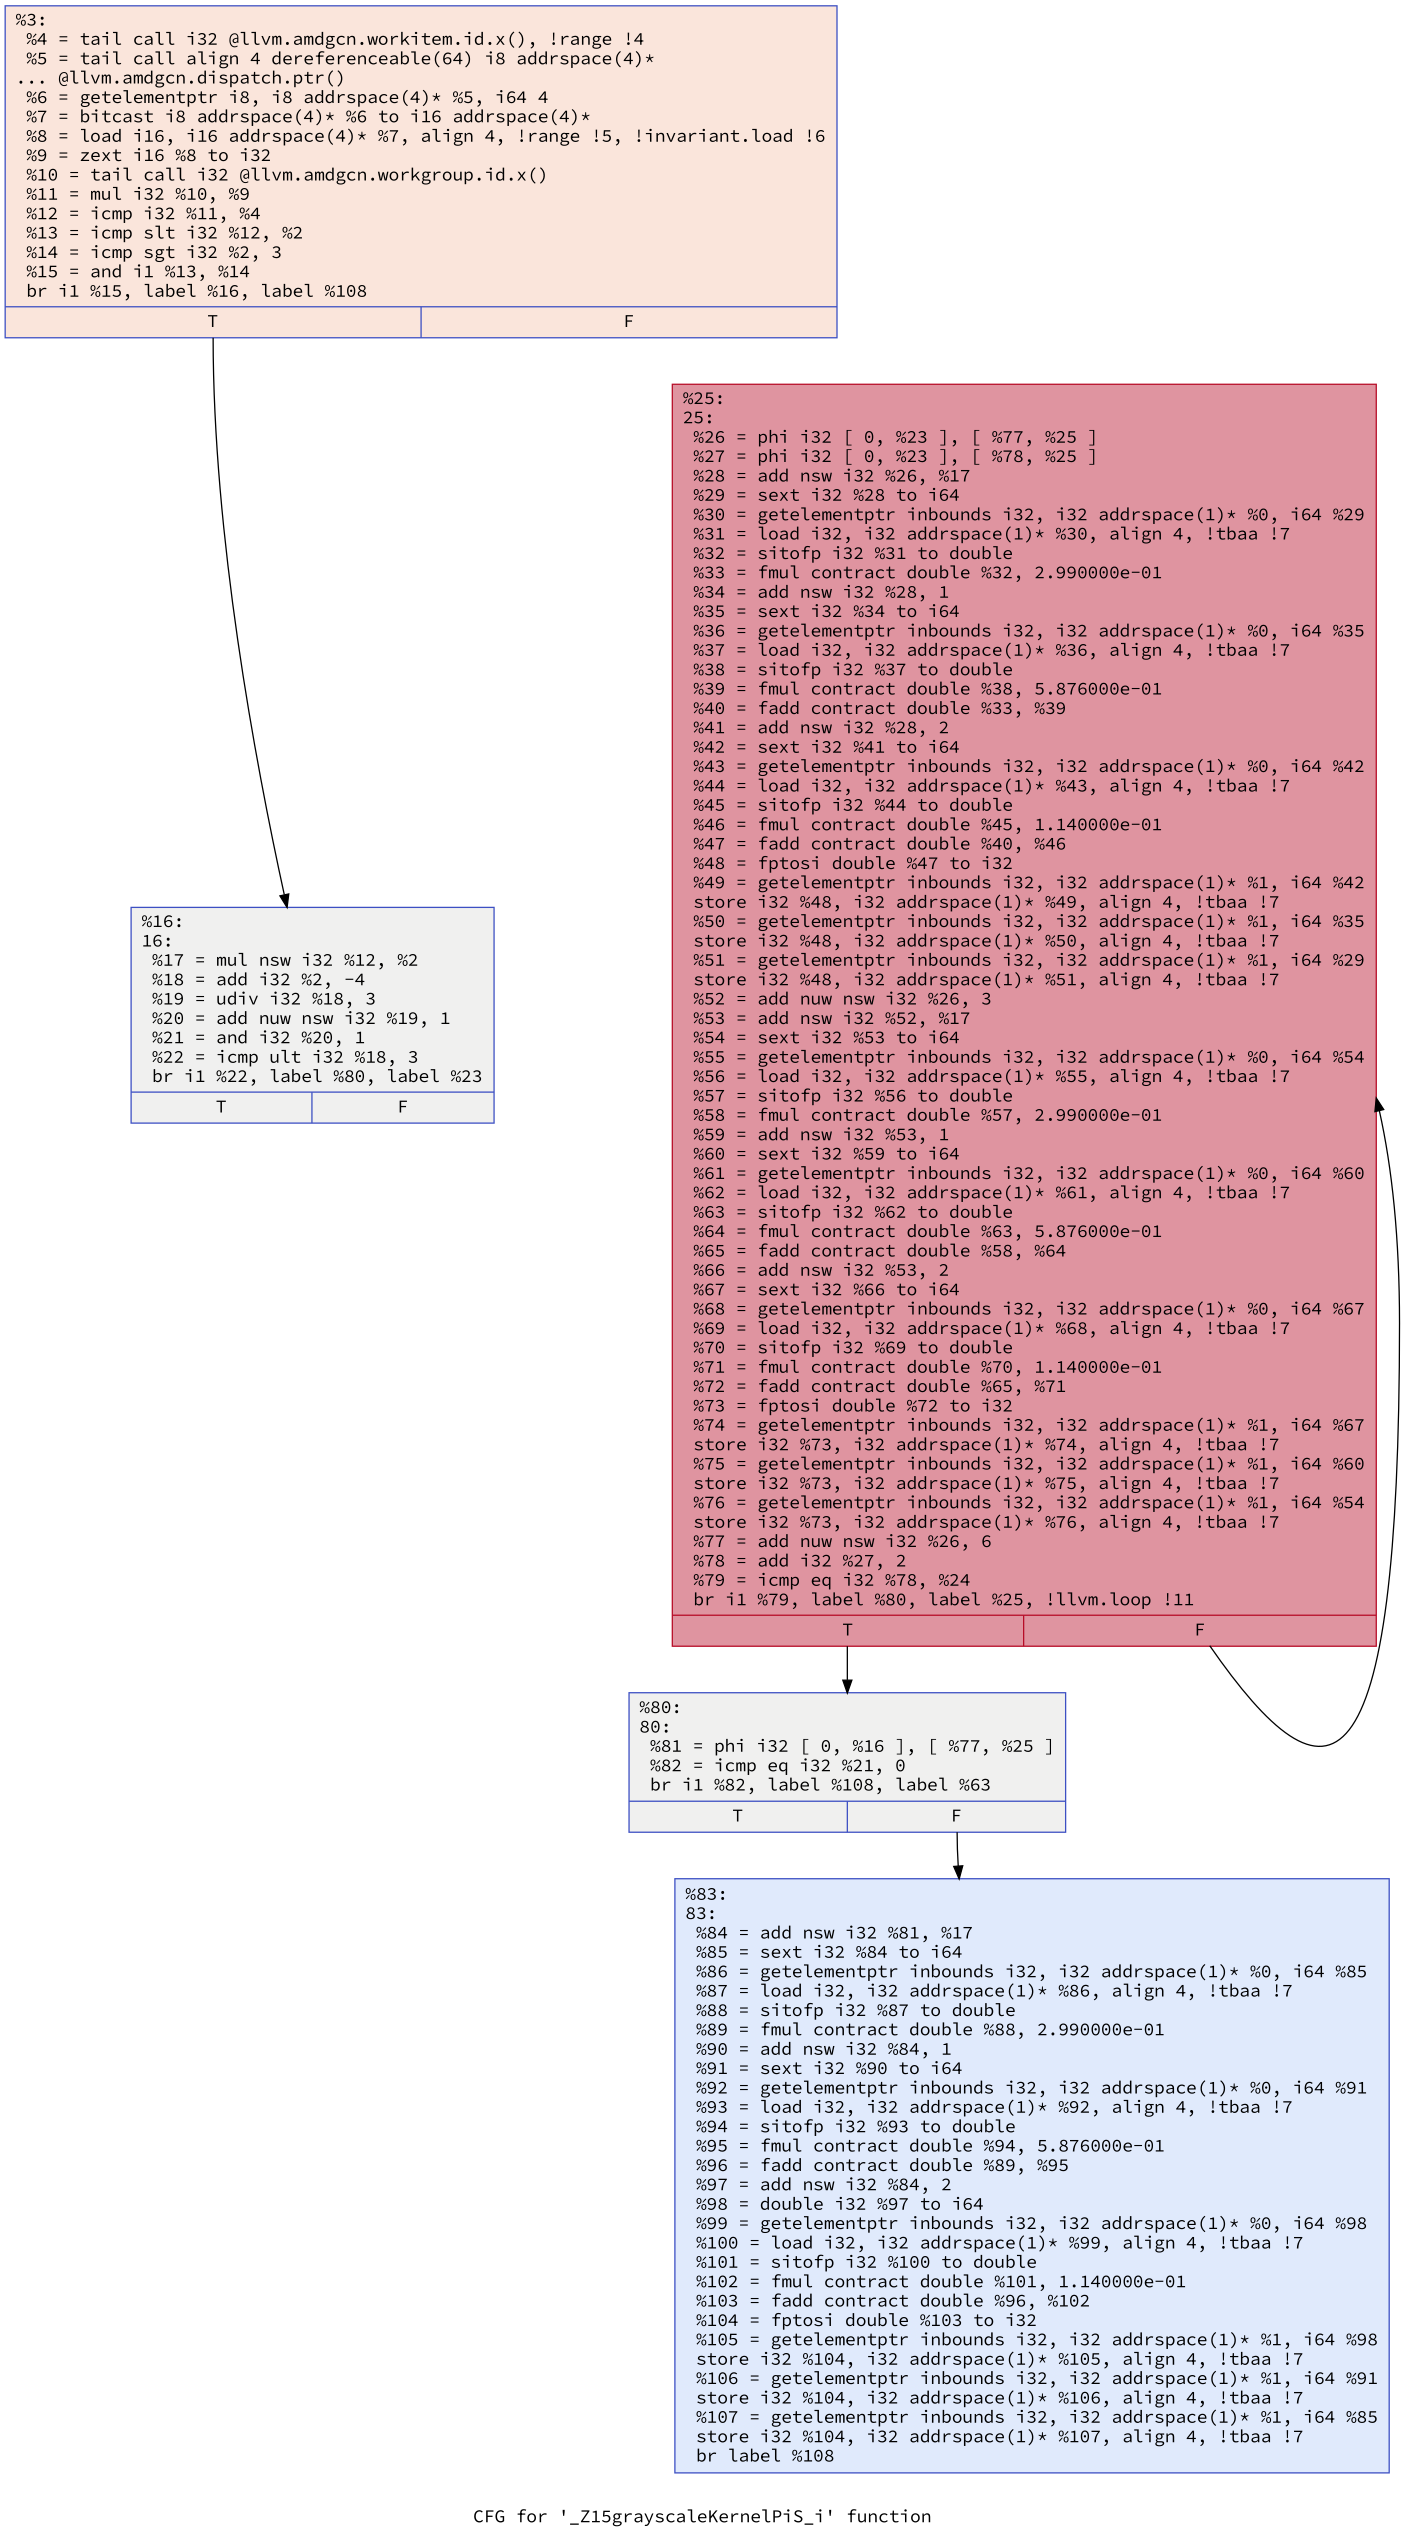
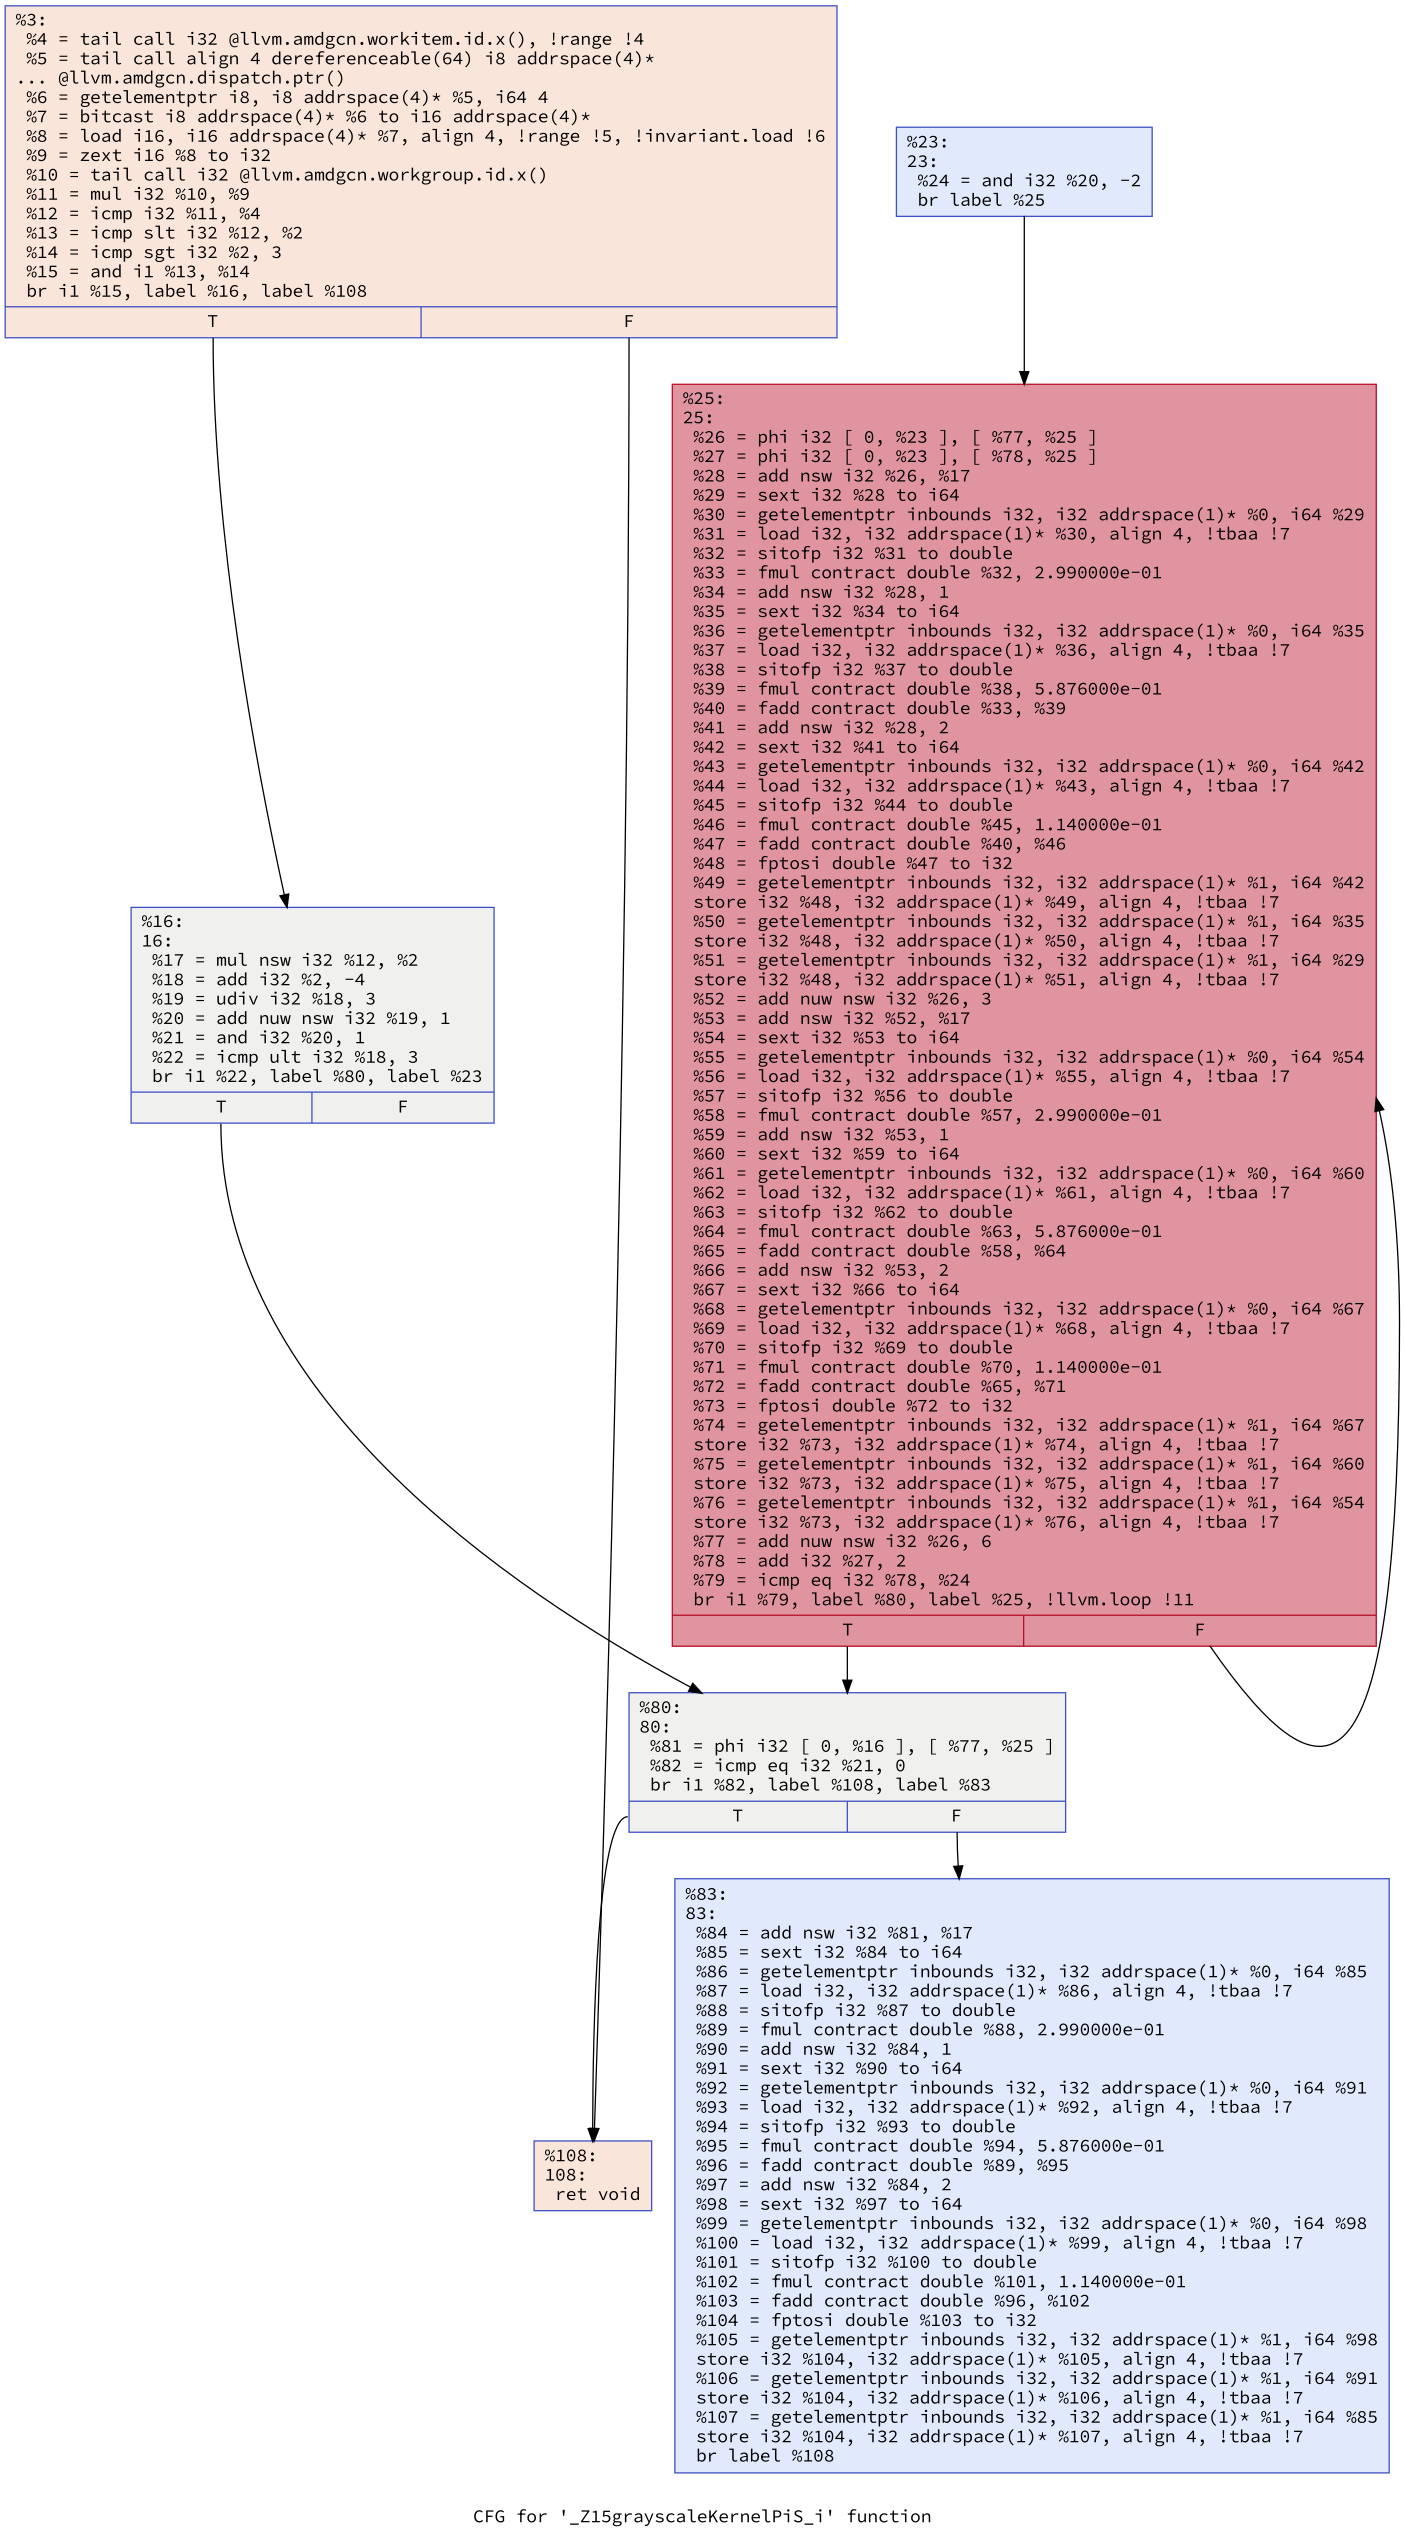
node "%23:": added
edge "%16:" -> "%80:": added
node "%80:": text "br i1 %82, label %108, label %63" -> "br i1 %82, label %108, label %83"
node "%108:": added
node "%83:": text "%98 = double i32 %97 to i64" -> "%98 = sext i32 %97 to i64"
